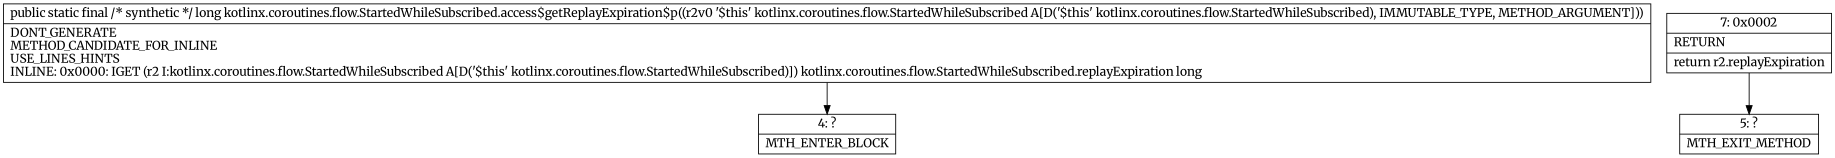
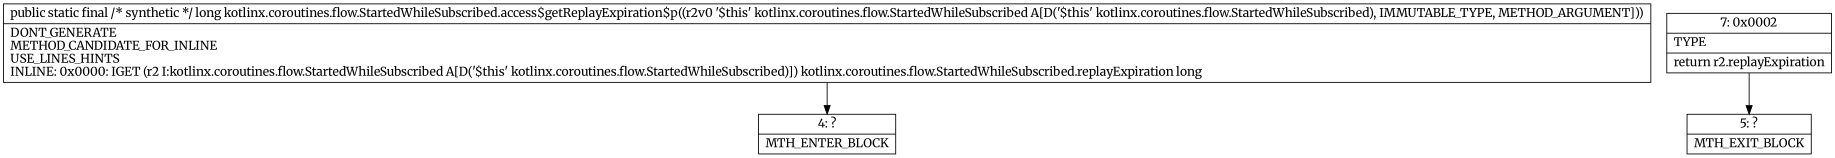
node "7: 0x0002": text "RETURN" -> "TYPE"
node "5: ?": text "MTH_EXIT_METHOD" -> "MTH_EXIT_BLOCK"
